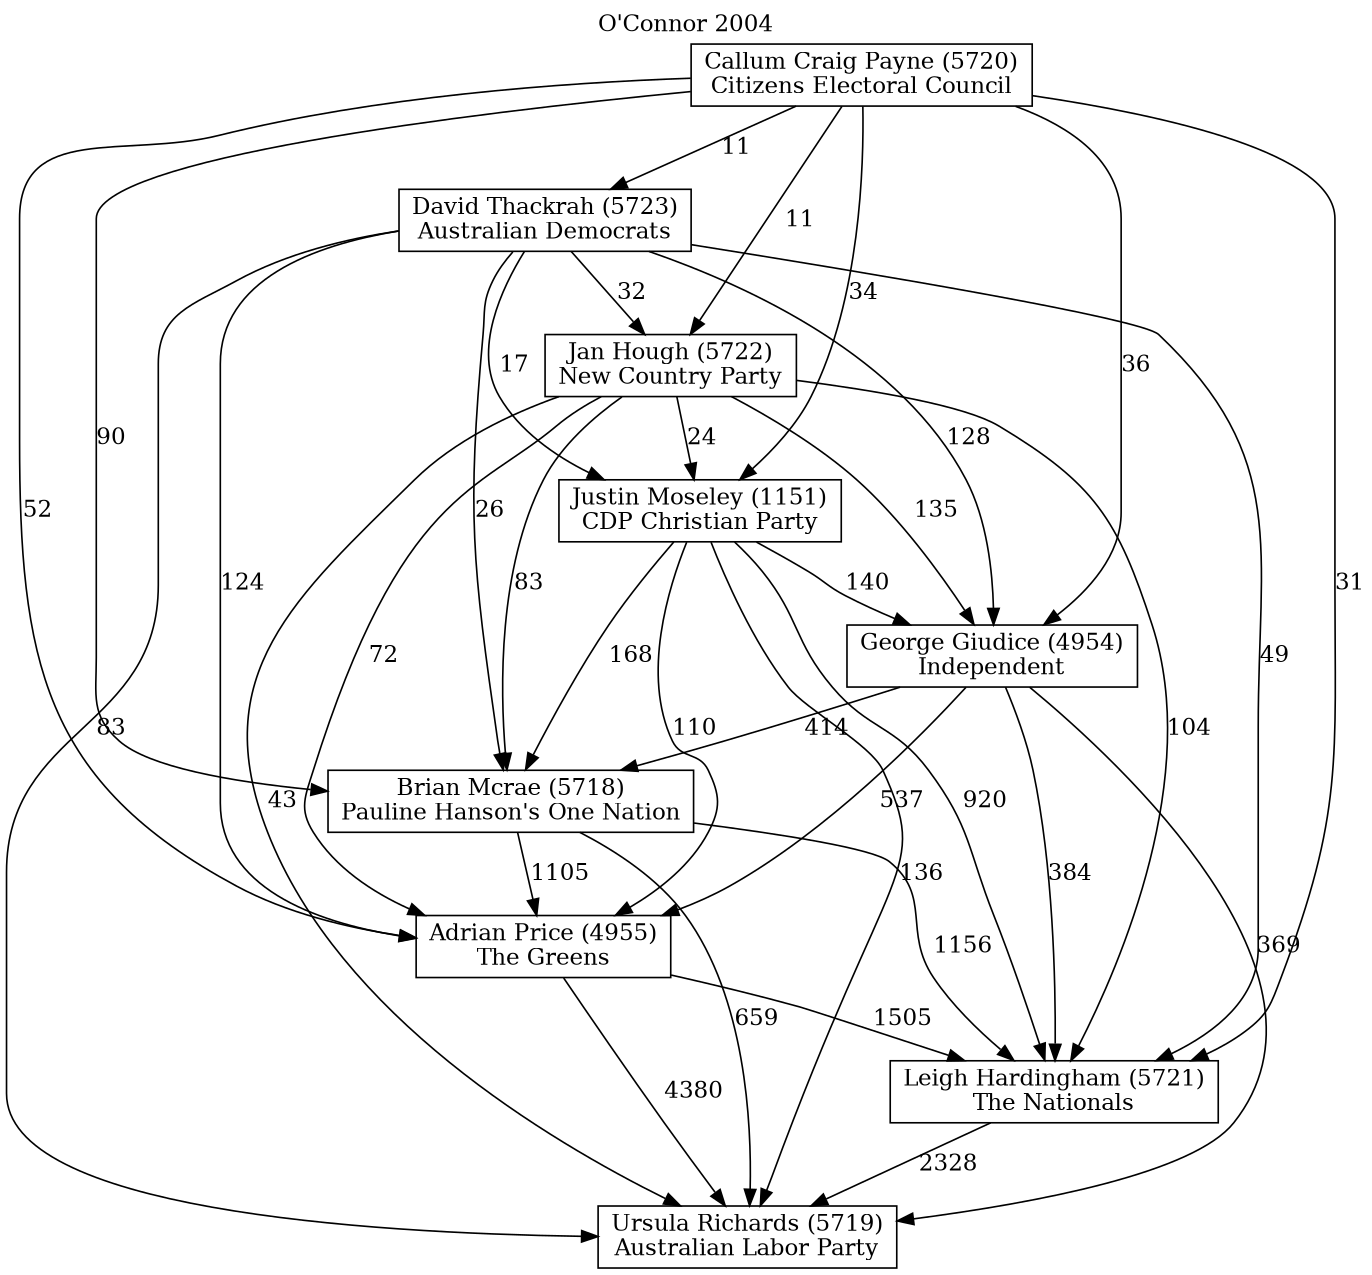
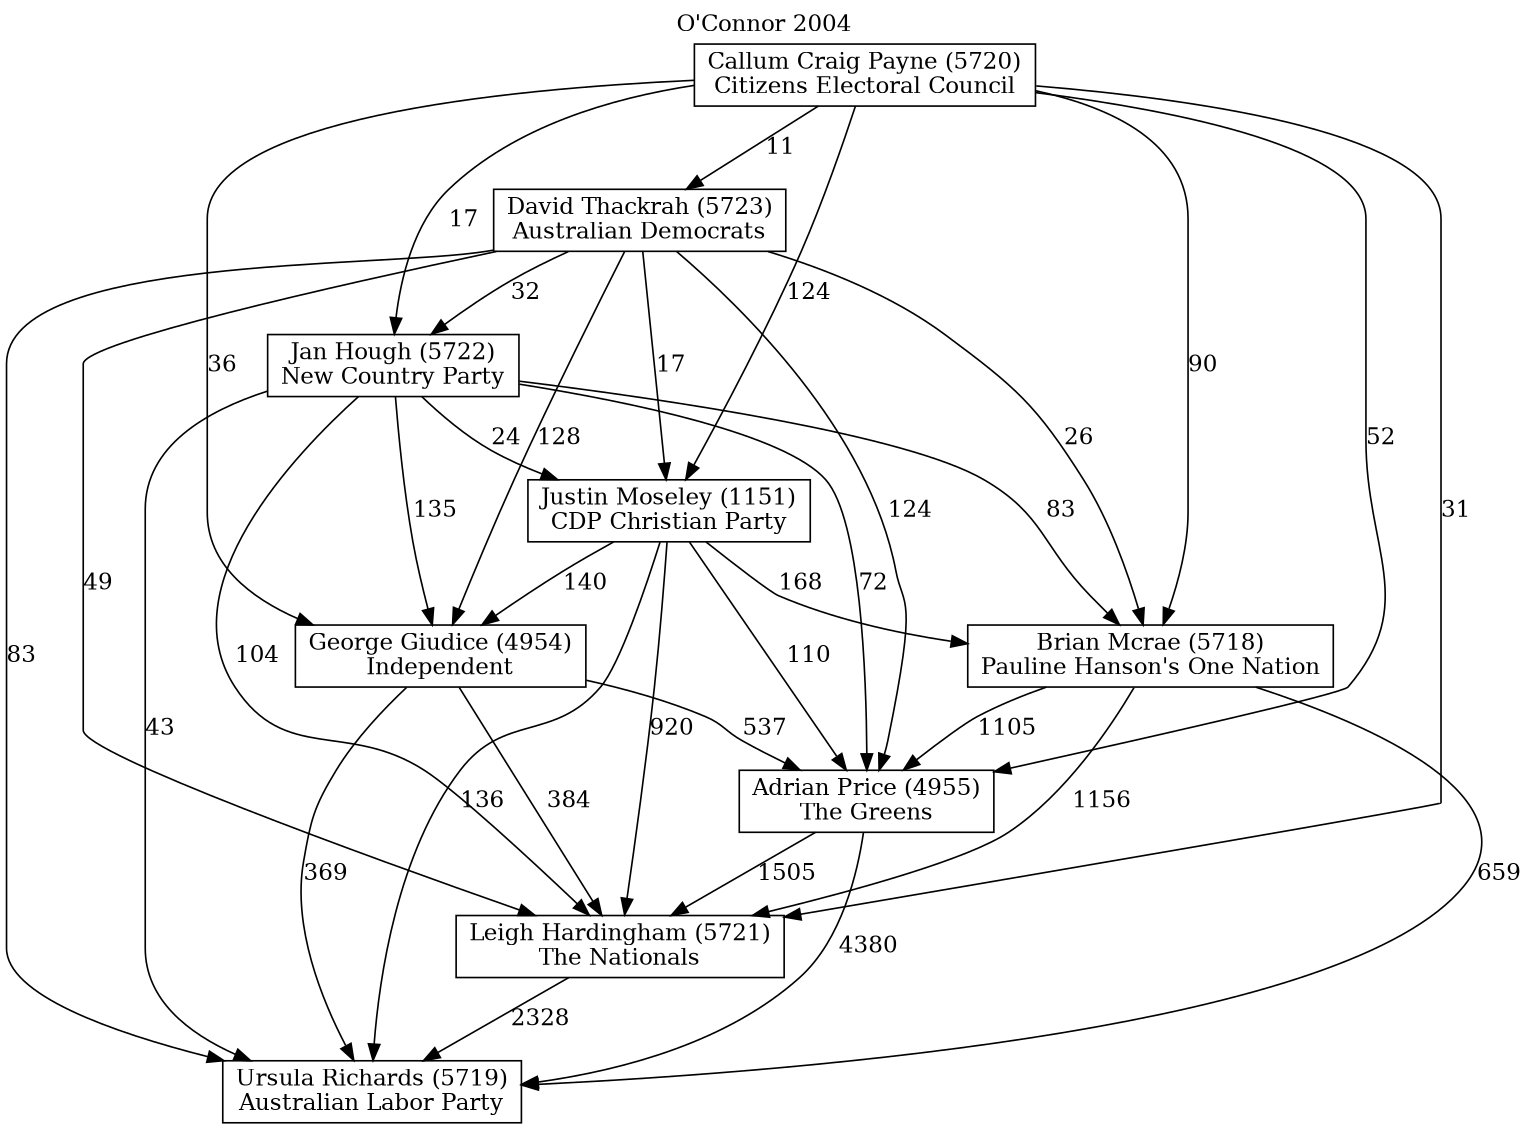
edge "Callum Craig Payne (5720) Citizens Electoral Council" -> "Jan Hough (5722) New Country Party": label "11" -> "17"
edge "Callum Craig Payne (5720) Citizens Electoral Council" -> "Justin Moseley (1151) CDP Christian Party": label "34" -> "124"
edge "George Giudice (4954) Independent" -> "Brian Mcrae (5718) Pauline Hanson's One Nation": removed, label "414"
